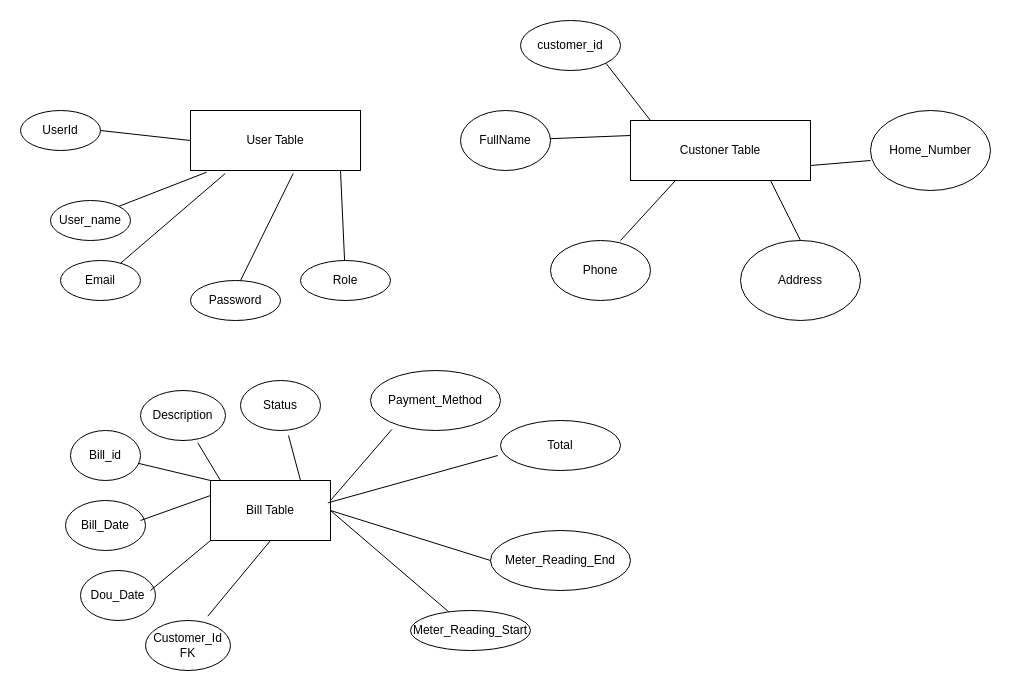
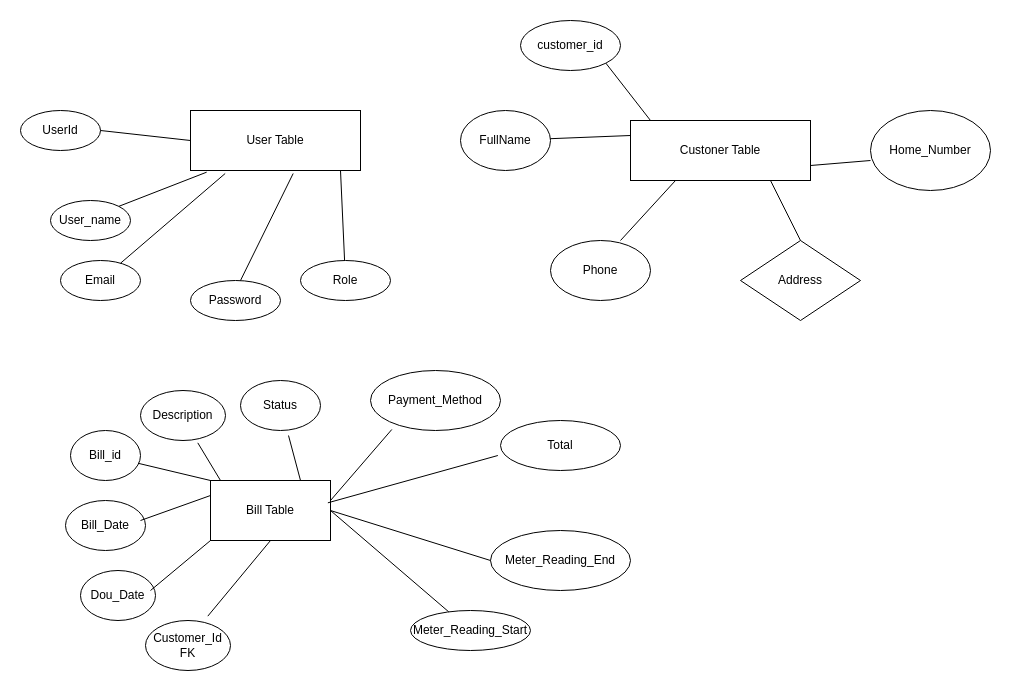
node "Address": shape ellipse -> diamond
